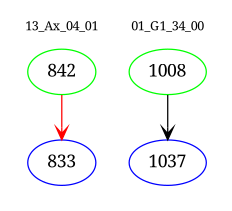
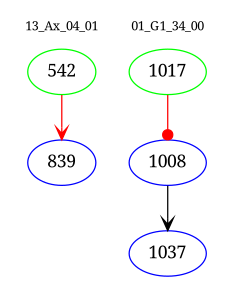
node "842": label "842" -> "542"
node "1008": color green -> blue
node "1017": added
node "833": label "833" -> "839"
